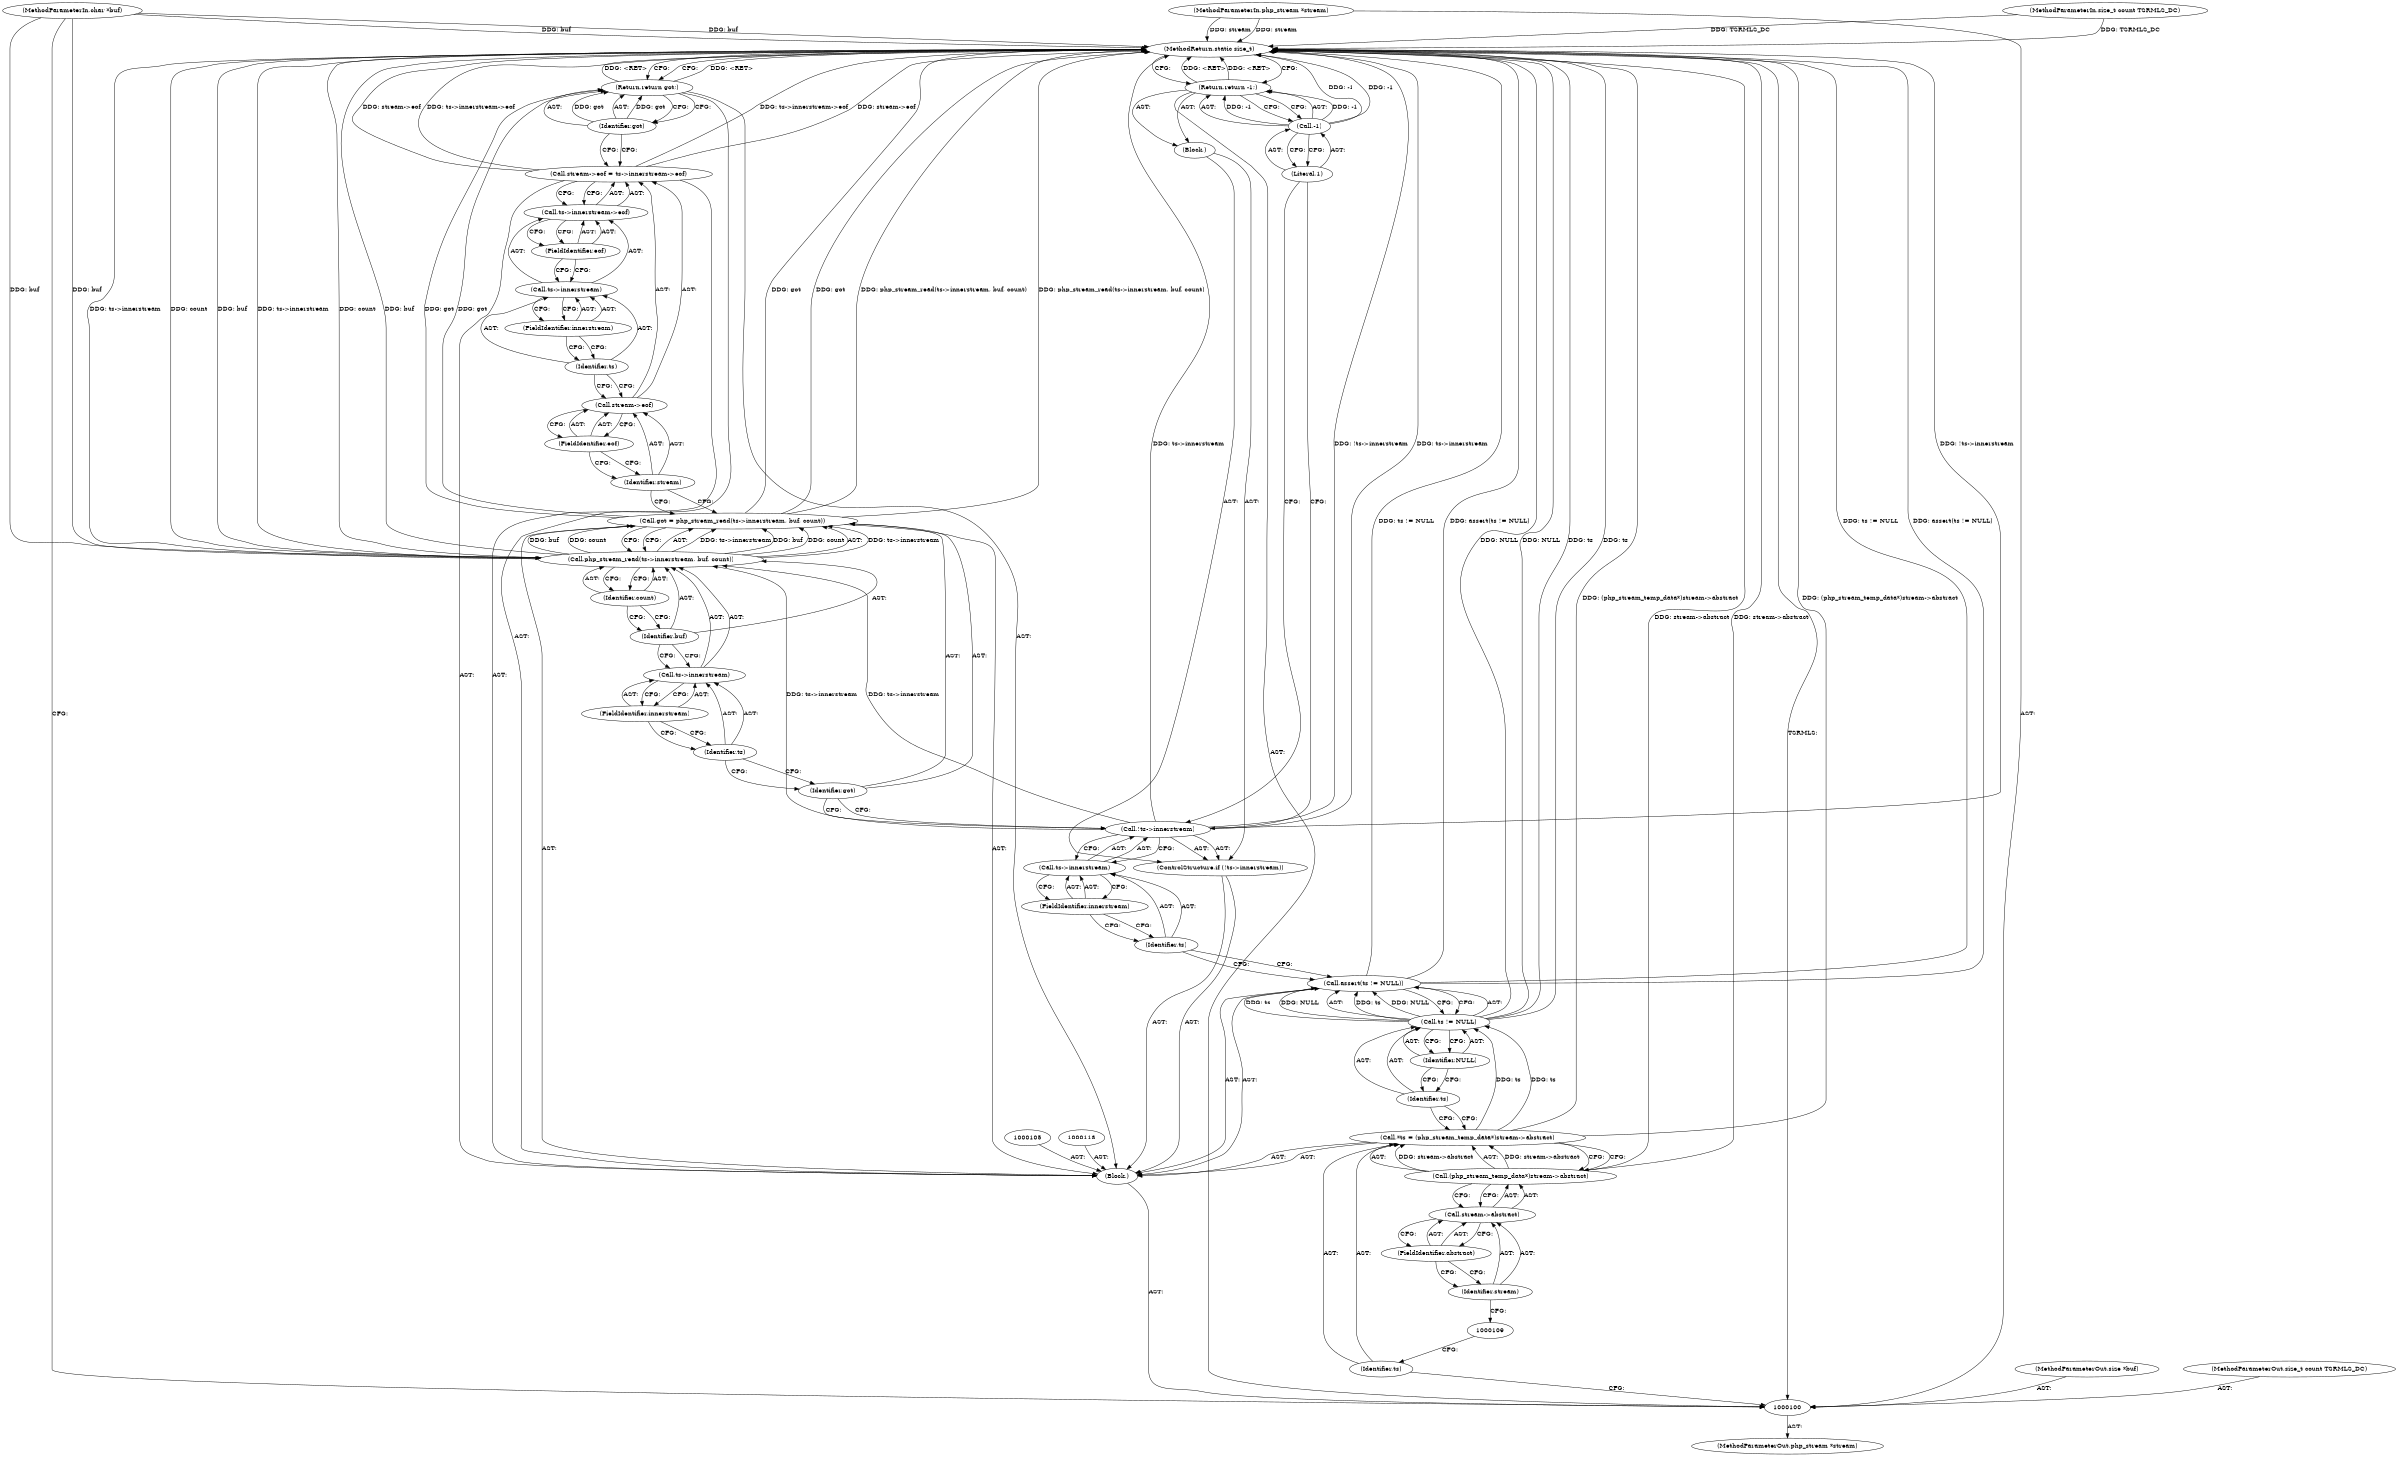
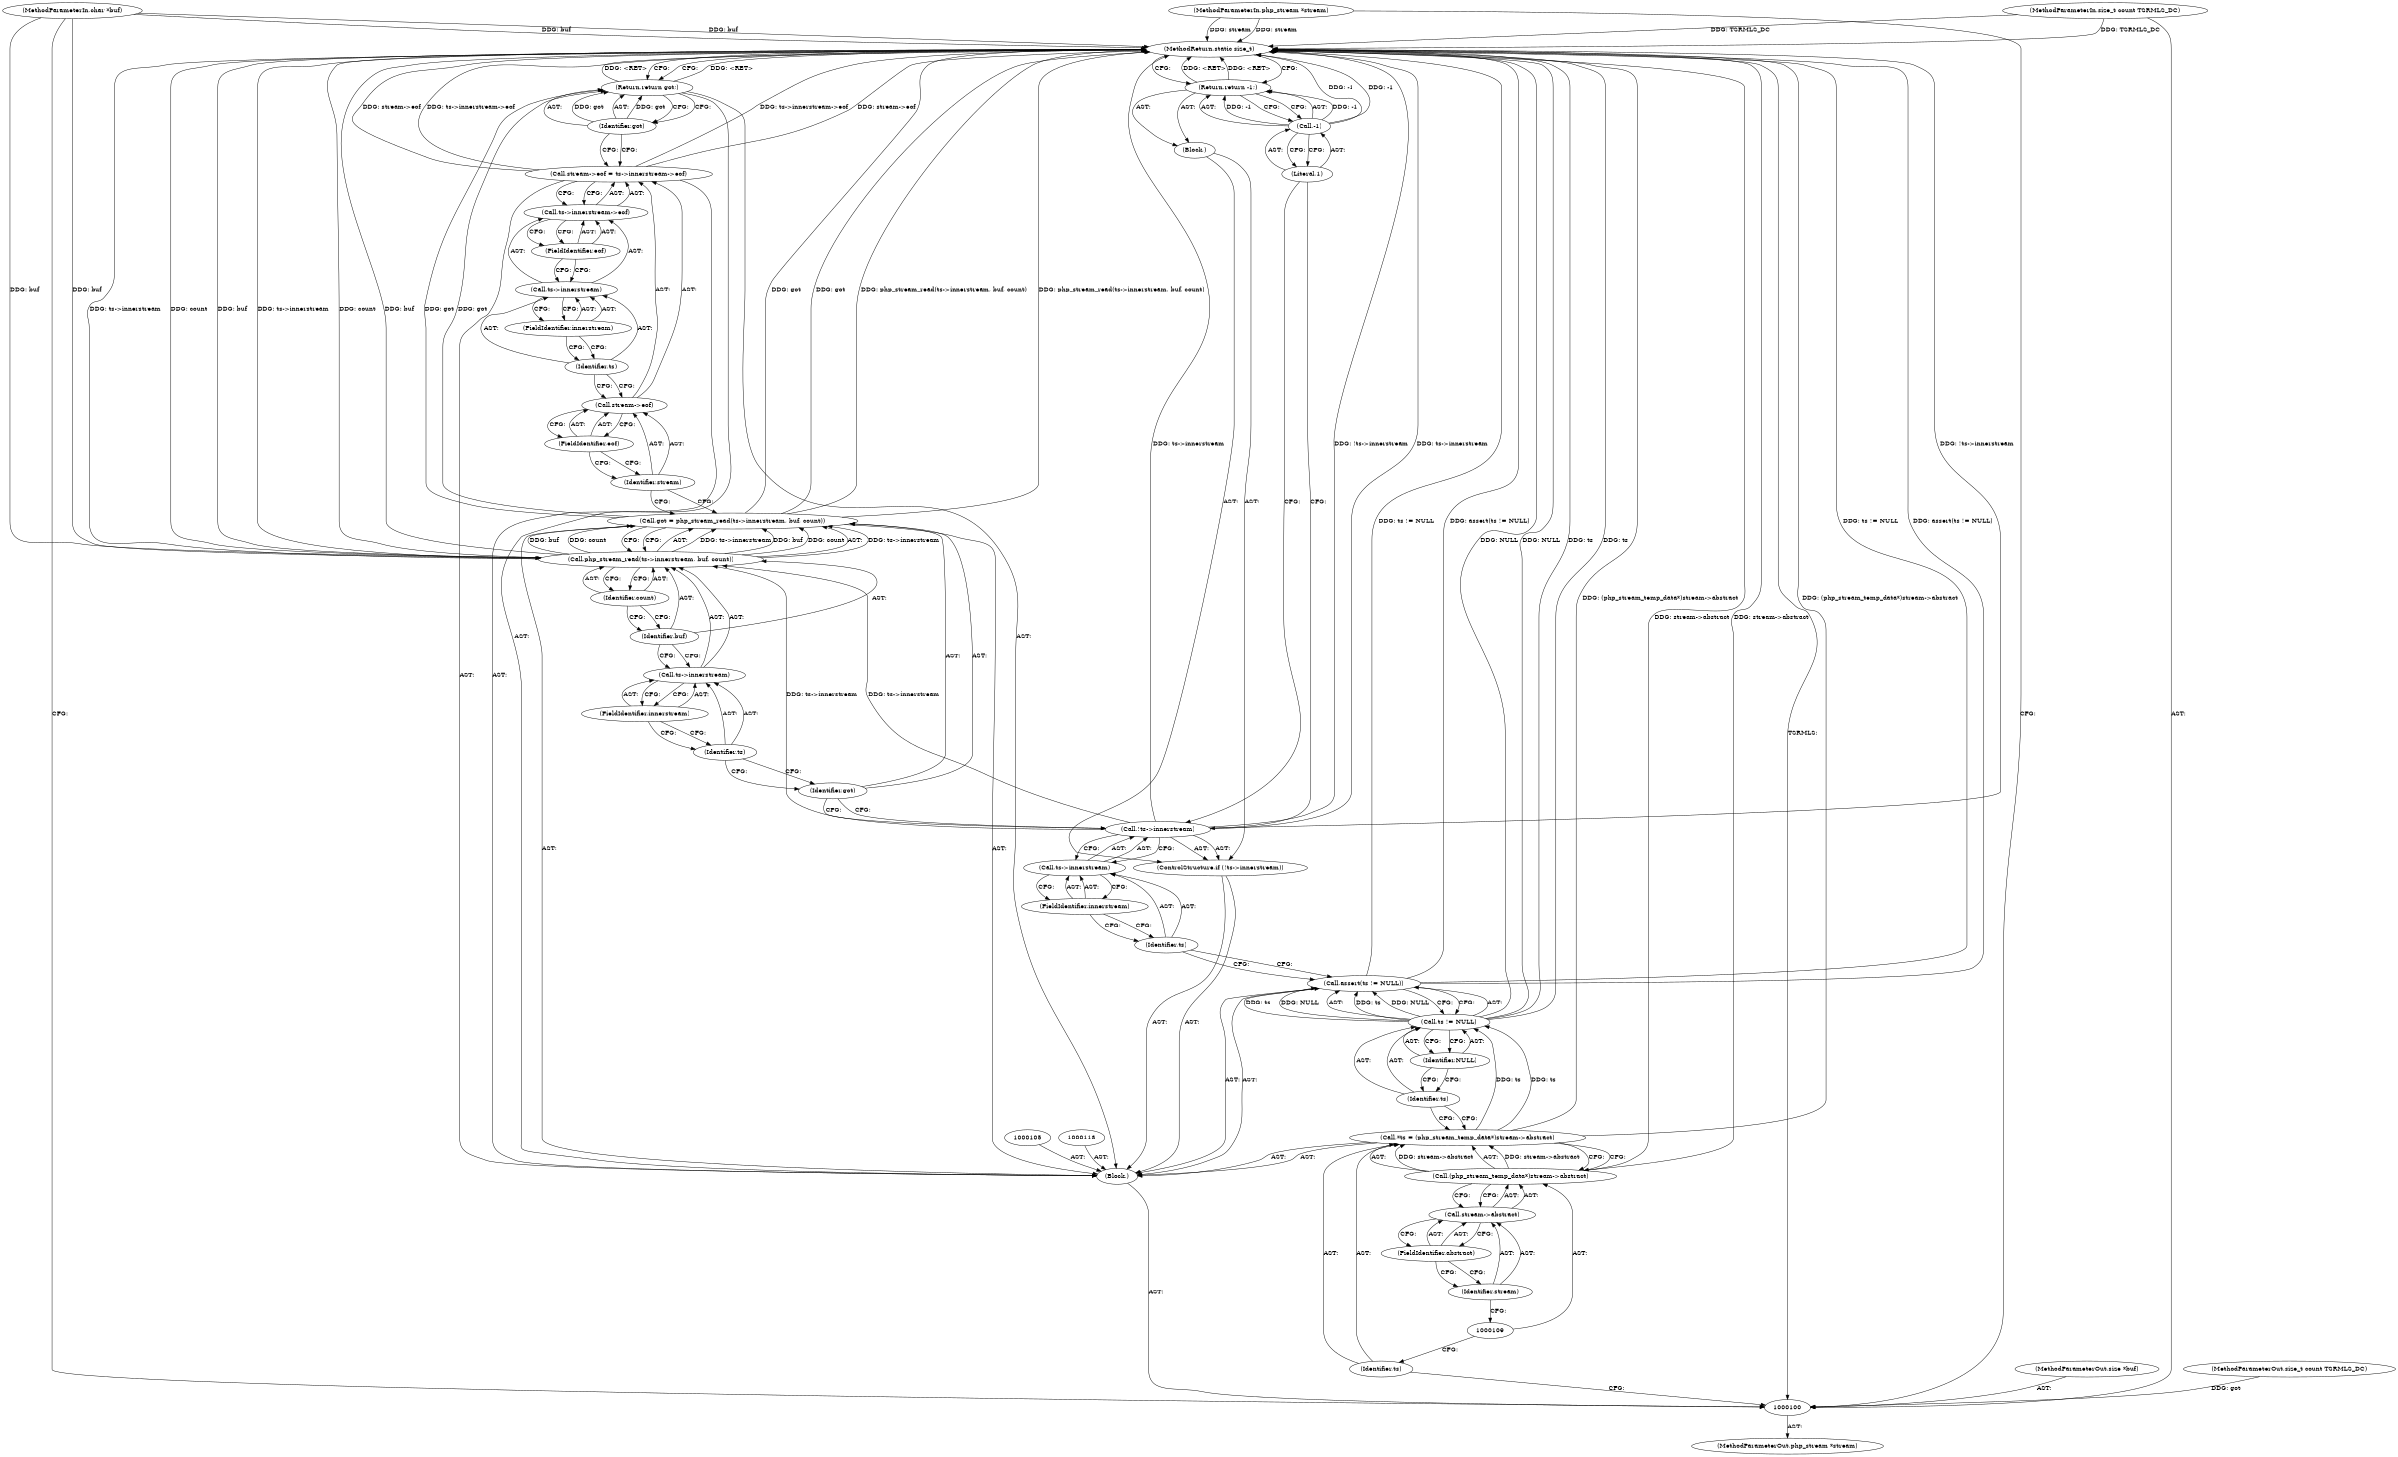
edge "(MethodParameterIn,php_stream *stream)" -> "1000100": label "AST: " -> "CFG: "
edge "(Return,return -1;)" -> "1000100": now "(MethodParameterIn,size_t count TSRMLS_DC)" -> "1000100"
edge "1000109" -> "(Call,(php_stream_temp_data*)stream->abstract)": added, label "AST:"
edge "(MethodParameterOut,size_t count TSRMLS_DC)" -> "1000100": label "AST: " -> "DDG: got"
